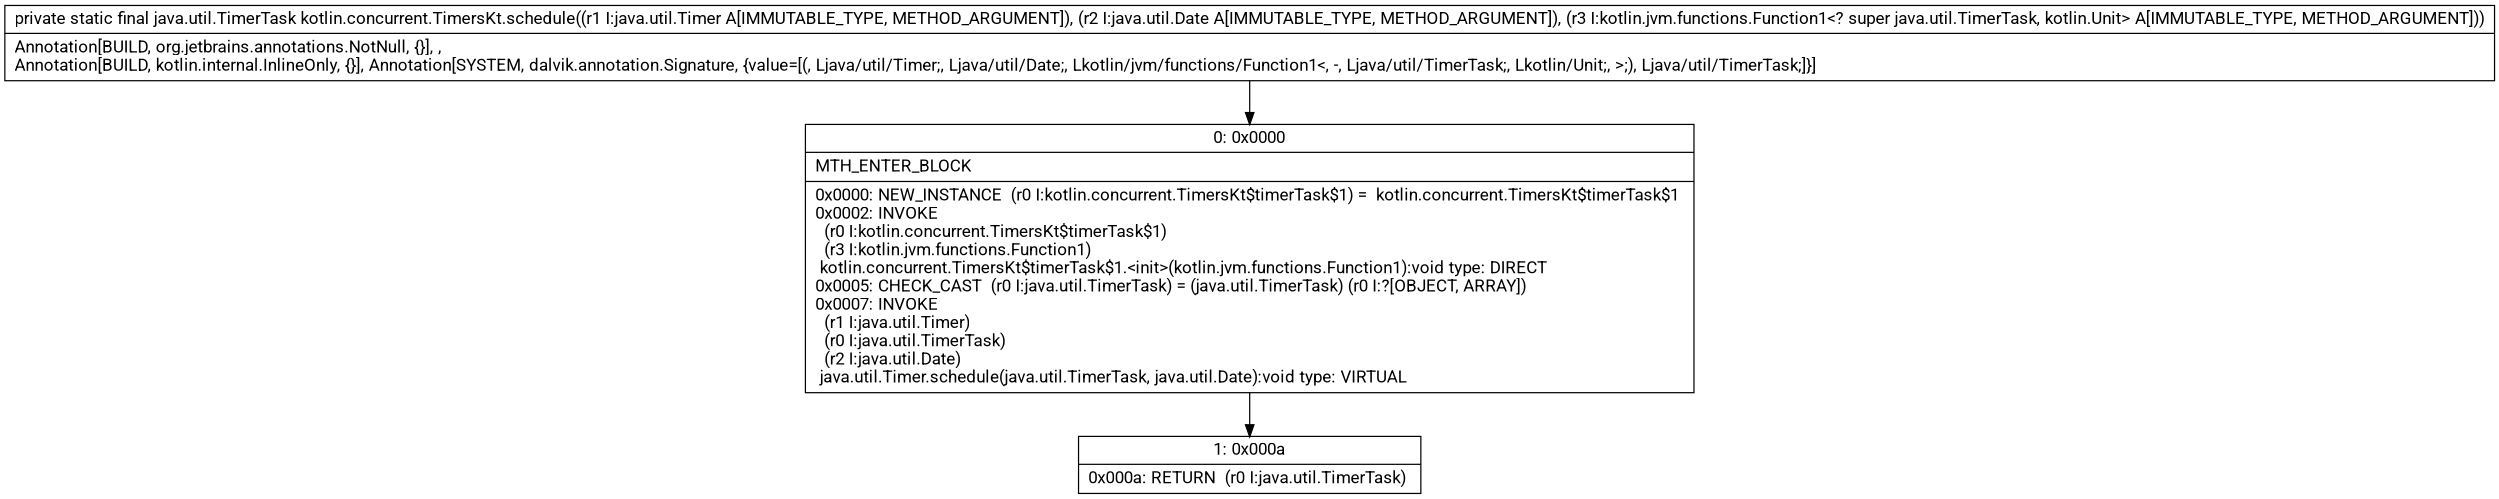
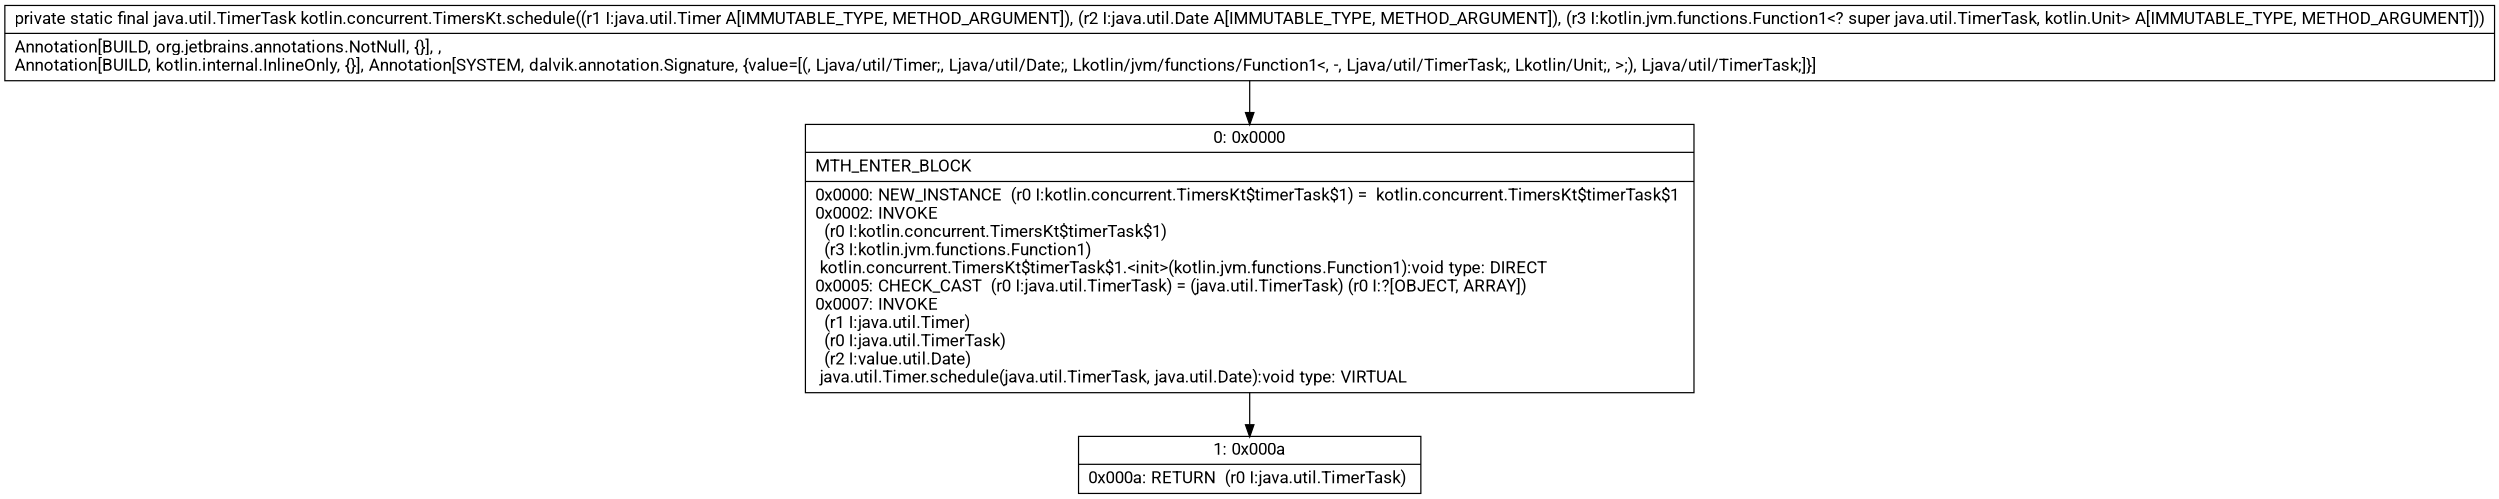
node "0: 0x0000": text "(r2 I:java.util.Date)" -> "(r2 I:value.util.Date)"
